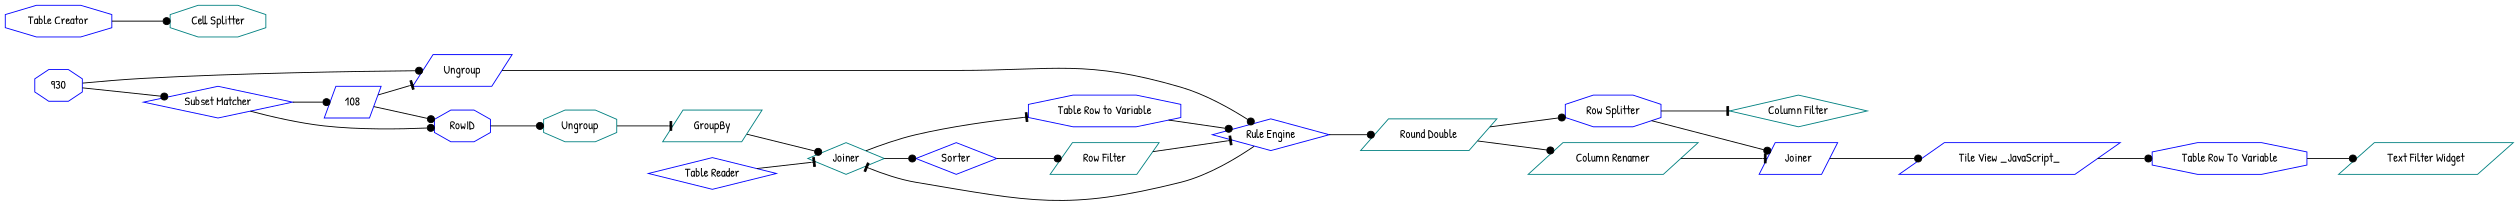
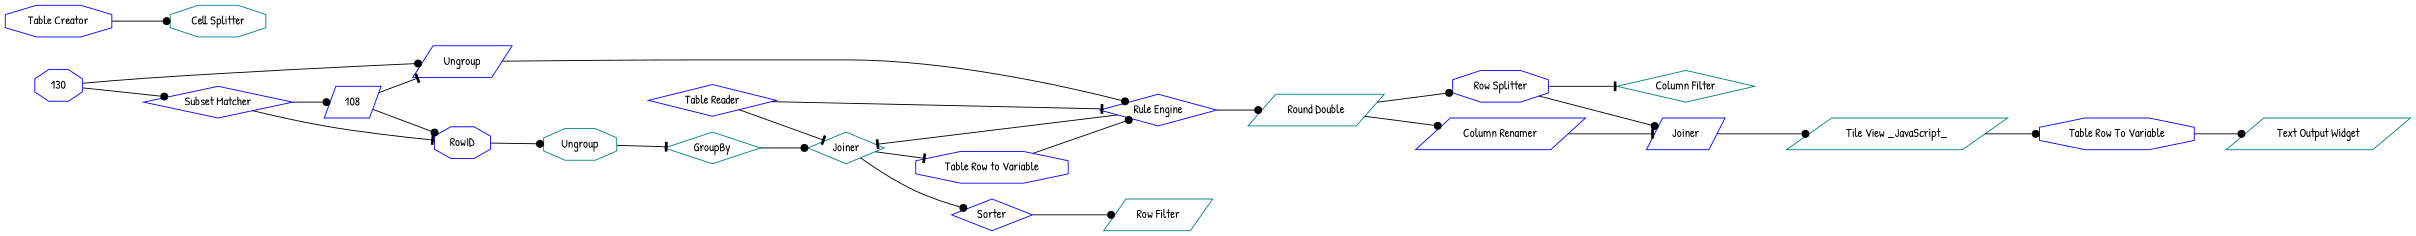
node "930": label "930" -> "130"
node "GroupBy": shape parallelogram -> diamond
edge "Subset Matcher" -> "RowID": arrowhead dot -> tee
edge "Row Filter" -> "Rule Engine": now "Table Reader" -> "Rule Engine"
node "Column Renamer": color teal -> blue
node "Tile View _JavaScript_": color blue -> teal
node "Text Filter Widget": label "Text Filter Widget" -> "Text Output Widget"
